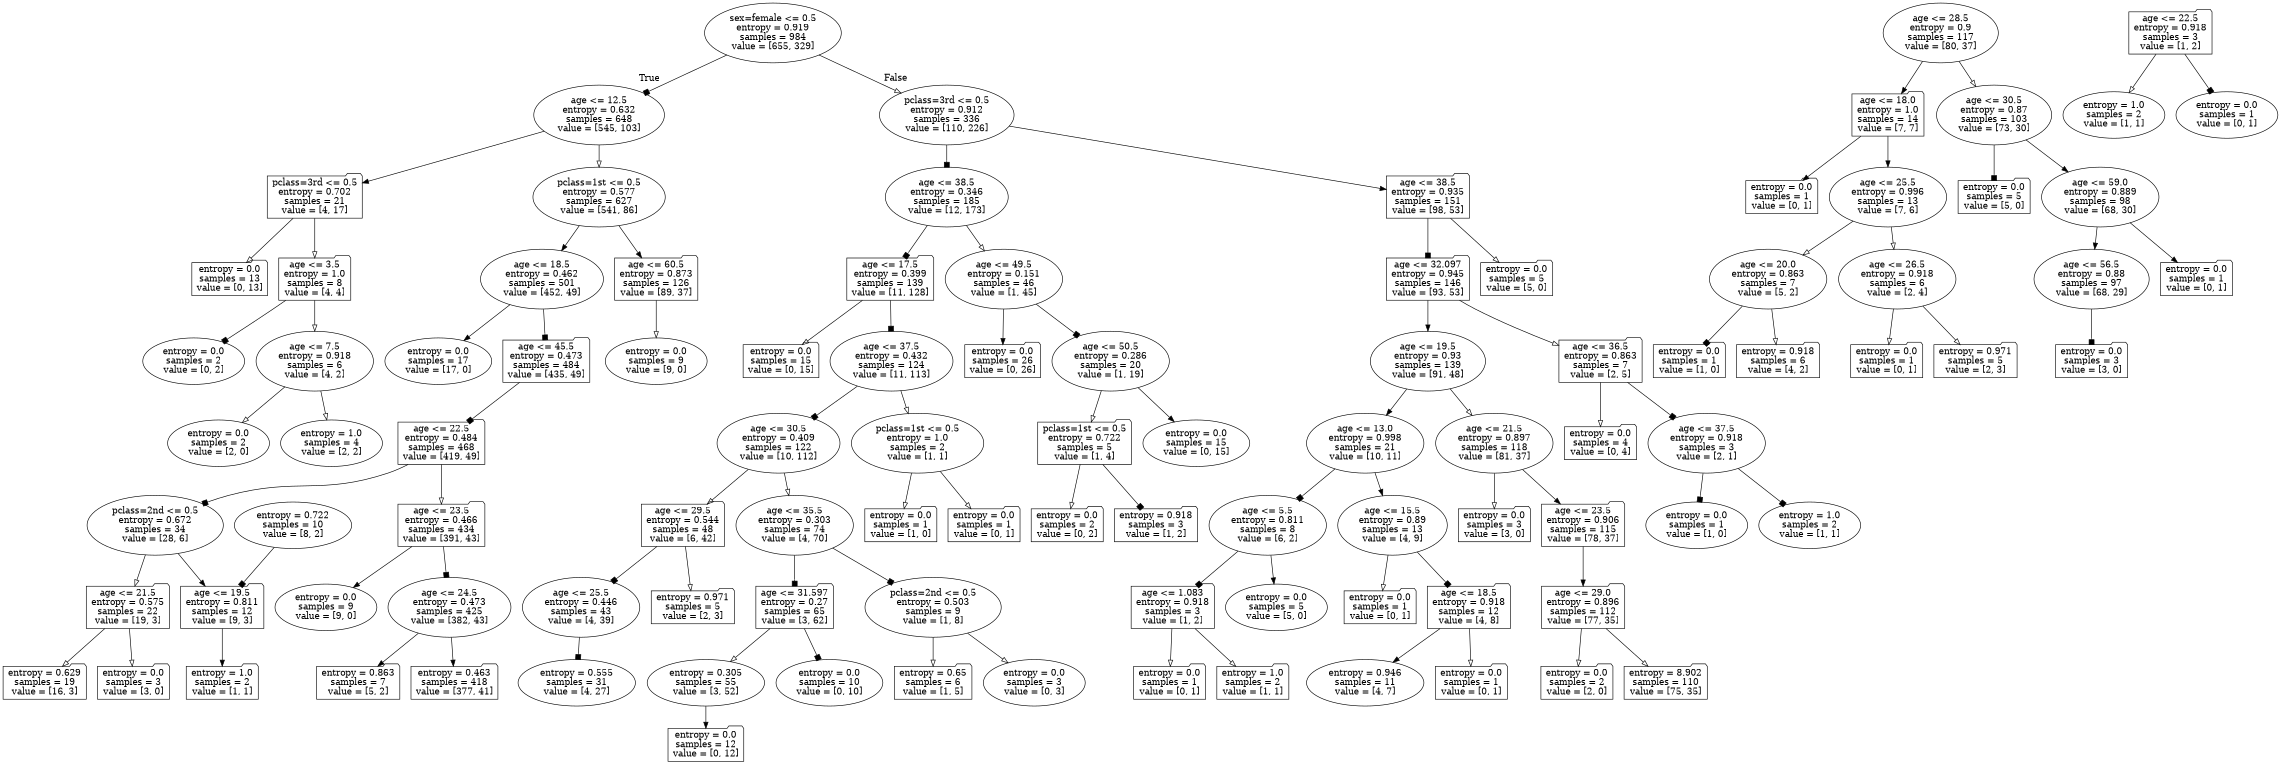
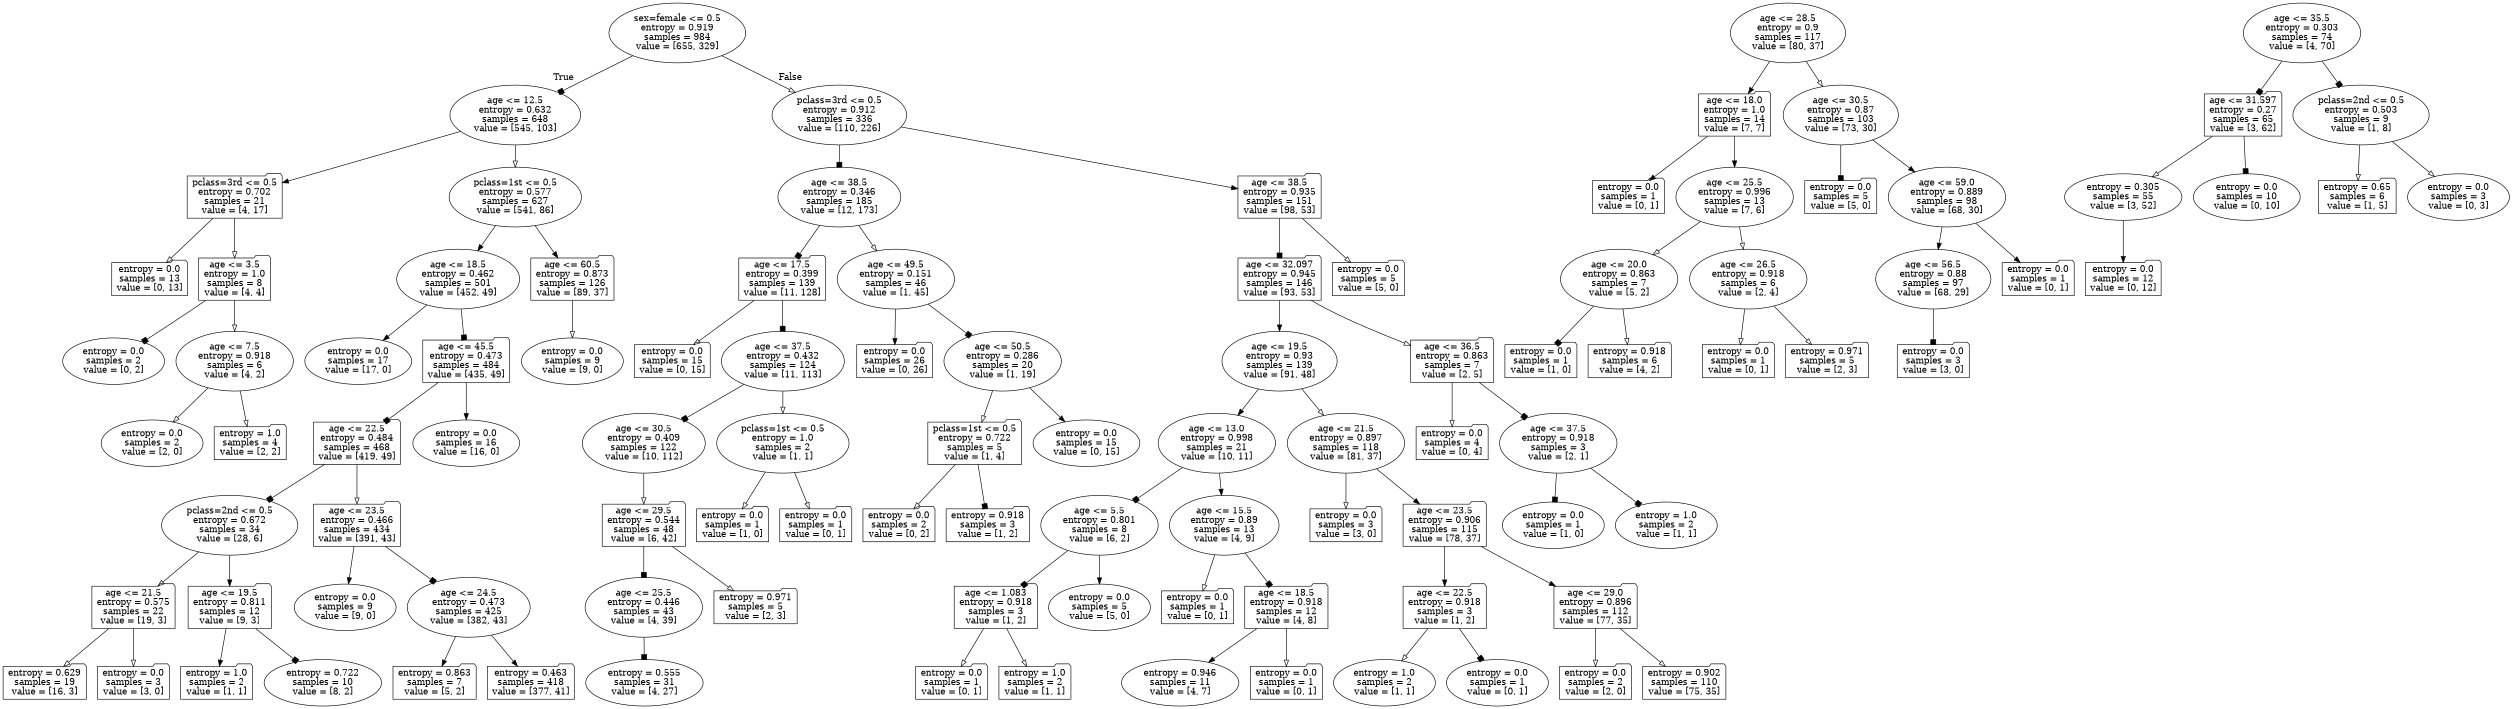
node "entropy = 1.0 samples = 4 value = [2, 2]": shape ellipse -> folder
node "entropy = 0.0 samples = 16 value = [16, 0]": added
edge "age <= 30.5 entropy = 0.409 samples = 122 value = [10, 112]" -> "age <= 35.5 entropy = 0.303 samples = 74 value = [4, 70]": removed
node "age <= 5.5 entropy = 0.811 samples = 8 value = [6, 2]": label "age <= 5.5 entropy = 0.811 samples = 8 value = [6, 2]" -> "age <= 5.5 entropy = 0.801 samples = 8 value = [6, 2]"
edge "age <= 23.5 entropy = 0.906 samples = 115 value = [78, 37]" -> "age <= 22.5 entropy = 0.918 samples = 3 value = [1, 2]": added
edge "entropy = 0.722 samples = 10 value = [8, 2]" -> "age <= 19.5 entropy = 0.811 samples = 12 value = [9, 3]": reversed
node "entropy = 8.902 samples = 110 value = [75, 35]": label "entropy = 8.902 samples = 110 value = [75, 35]" -> "entropy = 0.902 samples = 110 value = [75, 35]"
